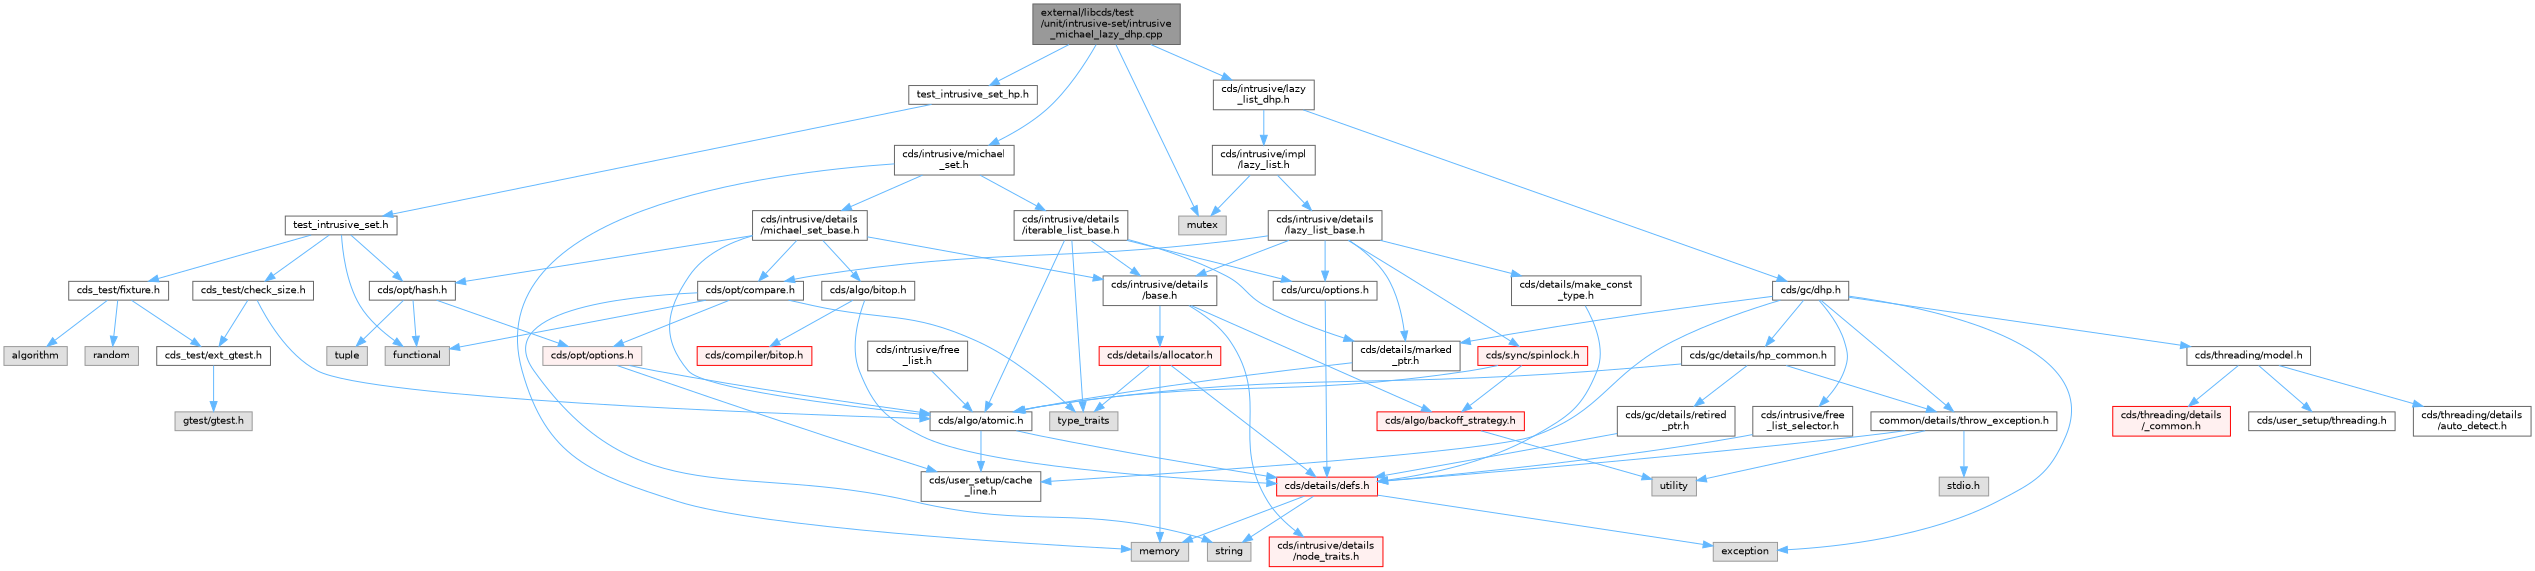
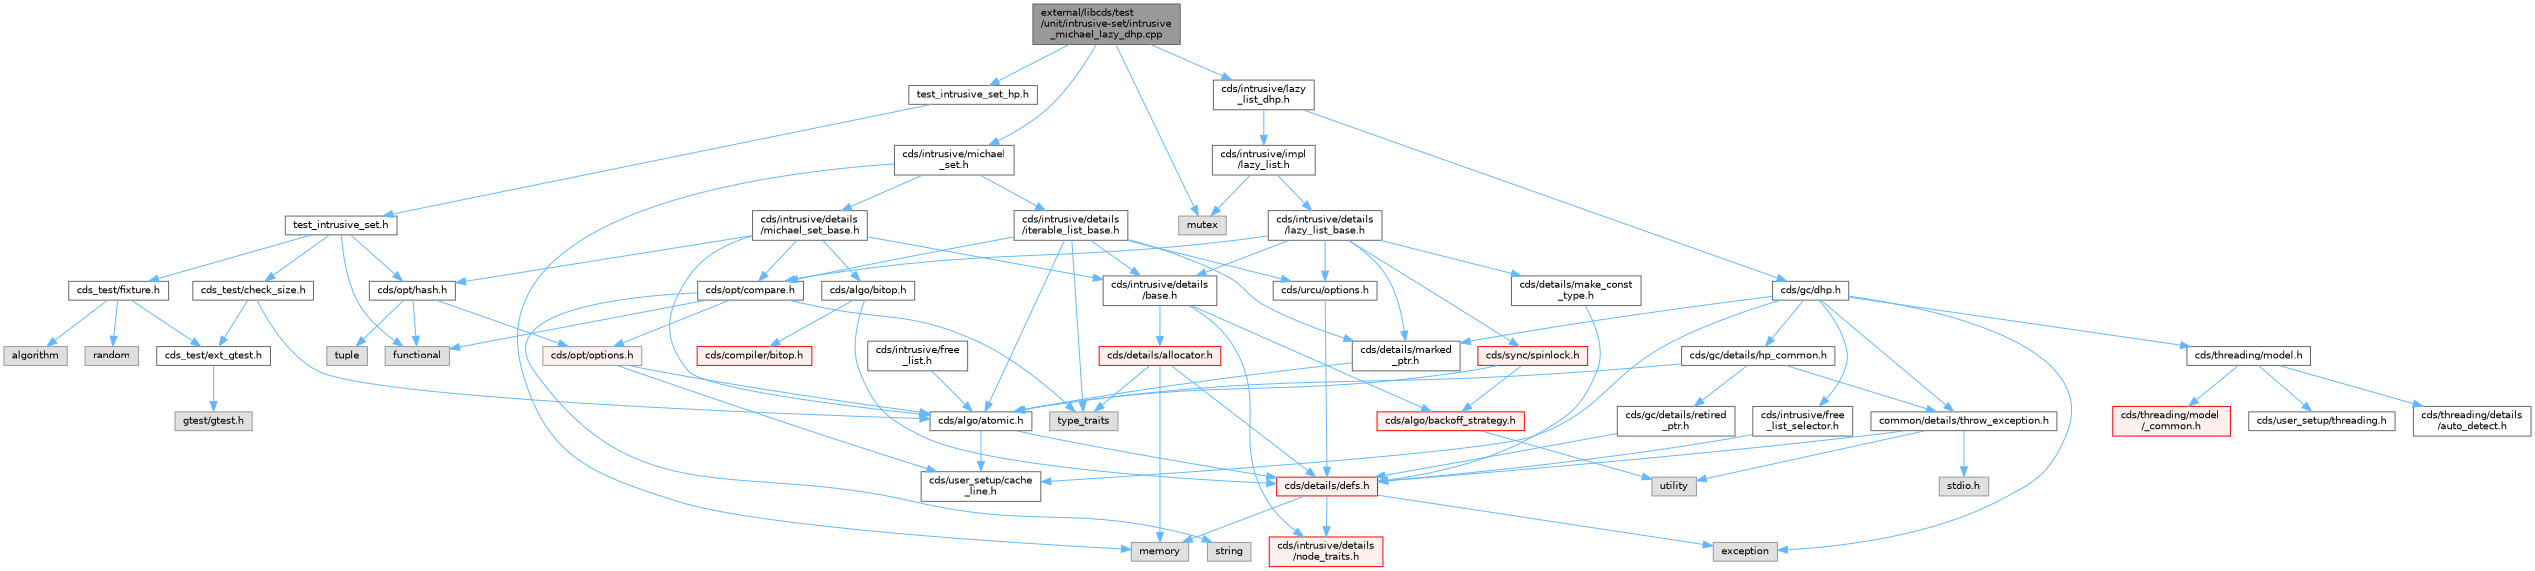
edge "cds/intrusive/details /iterable_list_base.h" -> "cds/opt/compare.h": added
node "cds/threading/details /_common.h": label "cds/threading/details /_common.h" -> "cds/threading/model /_common.h"
edge "cds/details/defs.h" -> "string": now "cds/details/defs.h" -> "cds/intrusive/details /node_traits.h"
